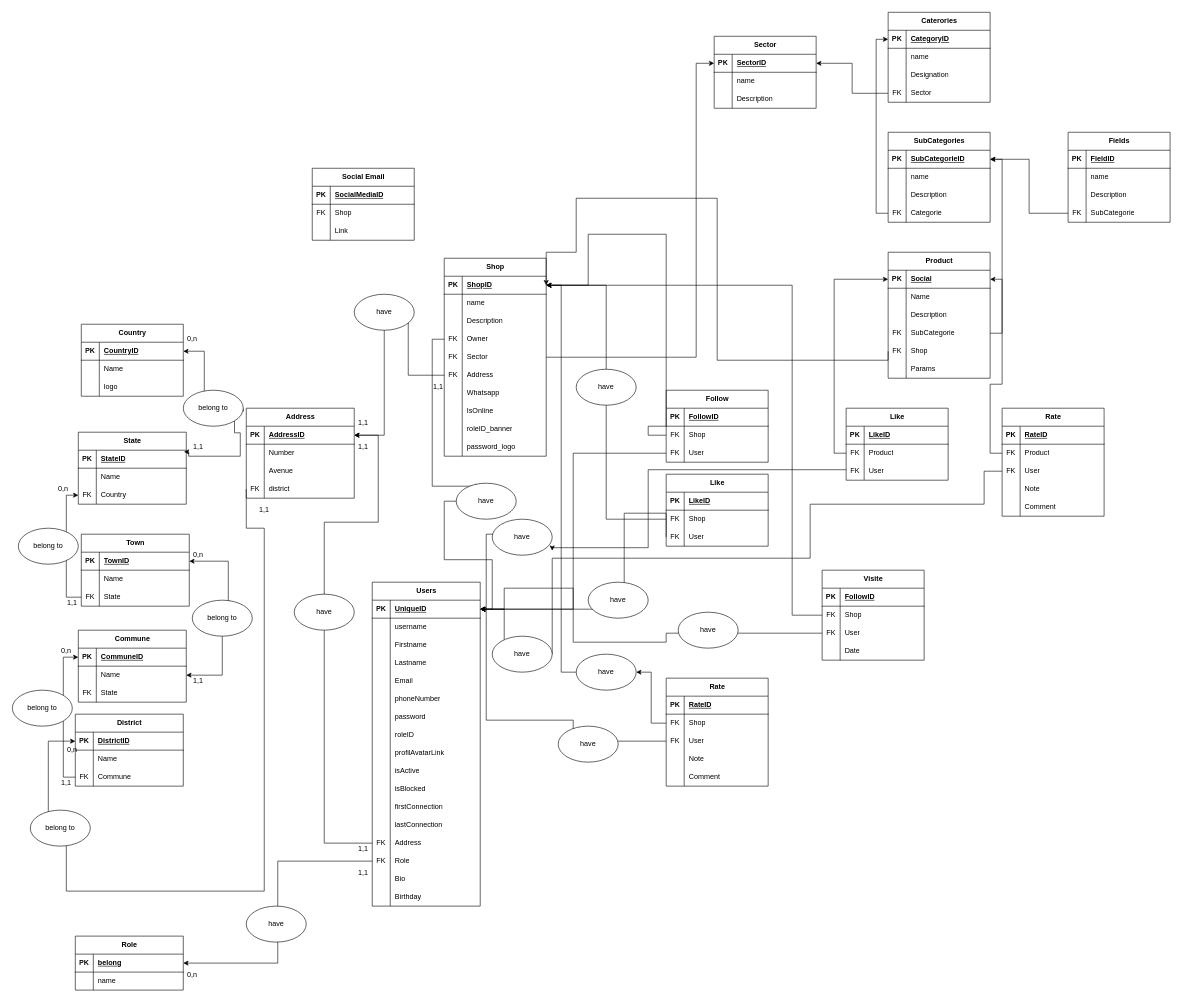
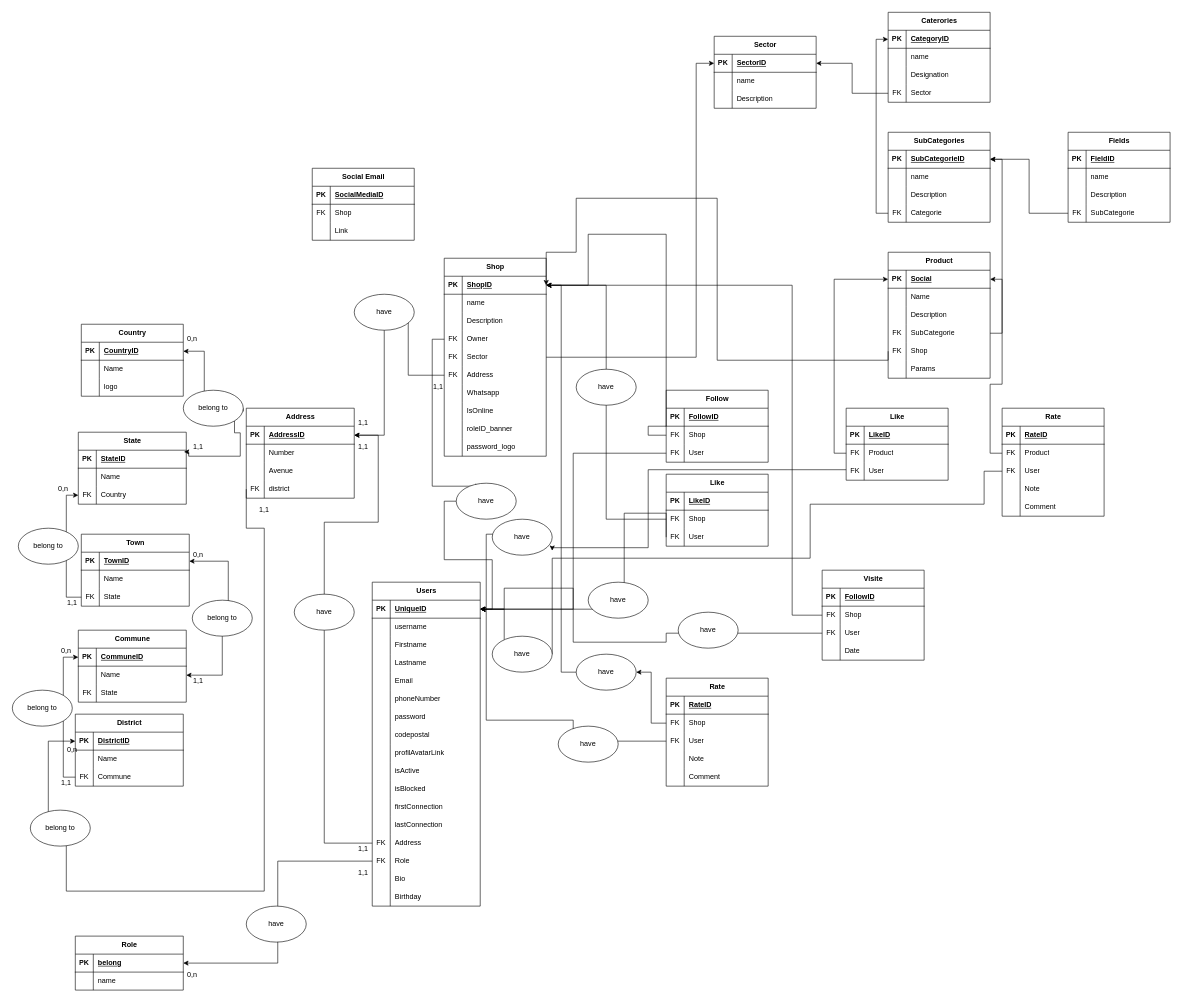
node "roleID": label "roleID" -> "codepostal"
